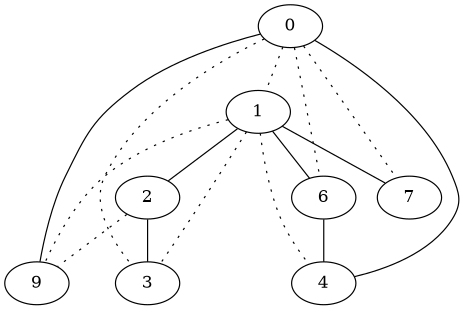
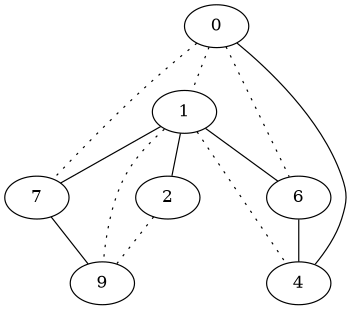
edge "0" -- "9": now "7" -- "9"
node "3": removed
